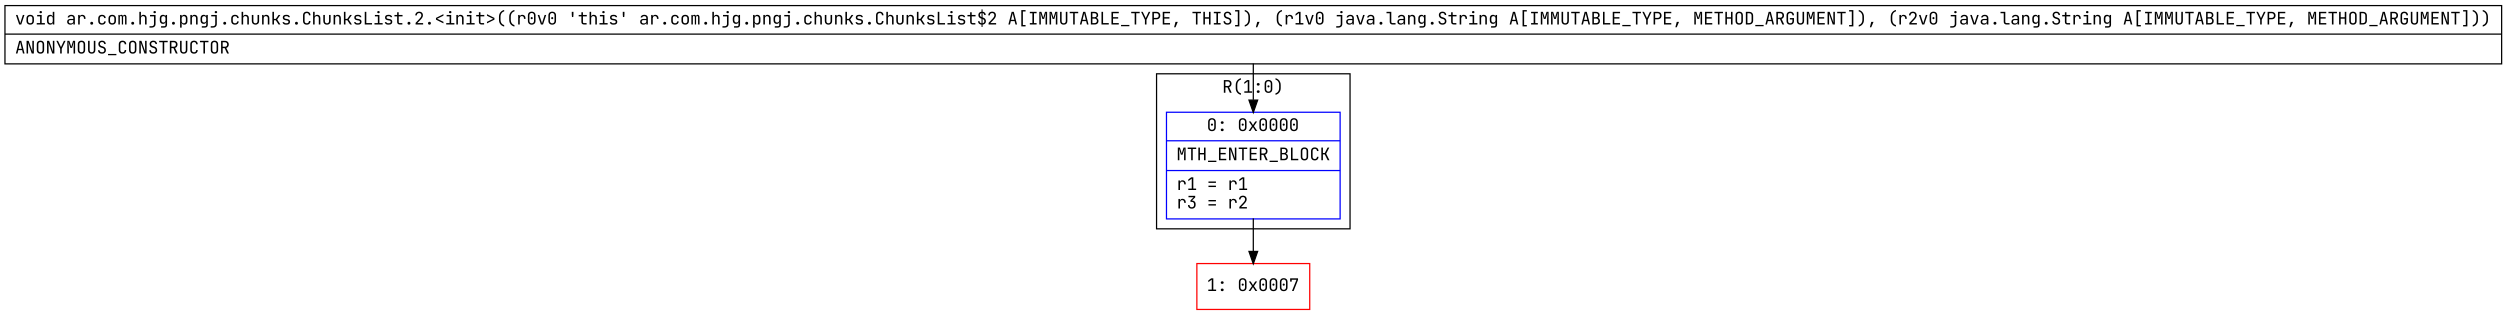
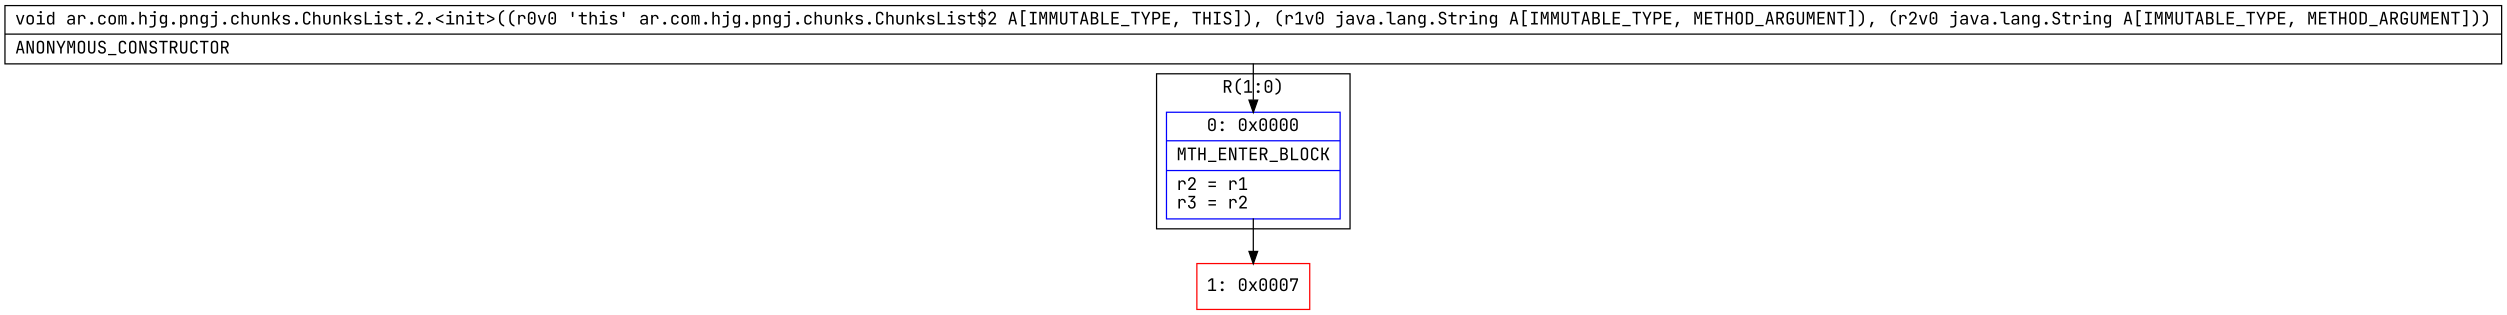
node "0: 0x0000": text "r1 = r1" -> "r2 = r1"
